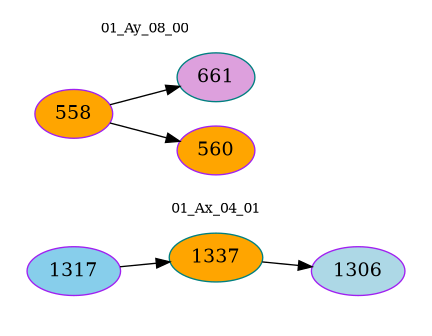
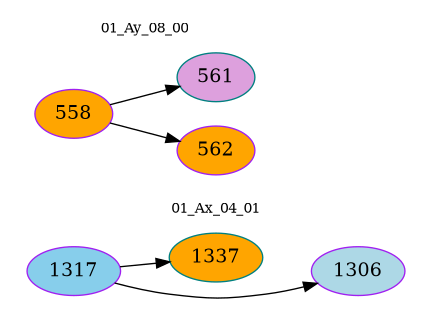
node "661": label "661" -> "561"
node "560": label "560" -> "562"
edge "1337" -> "1306": now "1317" -> "1306"
